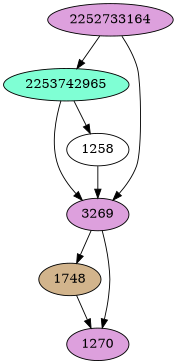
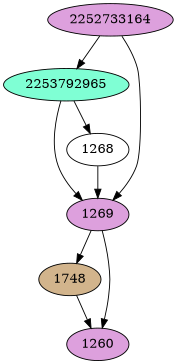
node "2253742965": label "2253742965" -> "2253792965"
node "1258": label "1258" -> "1268"
node "3269": label "3269" -> "1269"
node "1270": label "1270" -> "1260"
